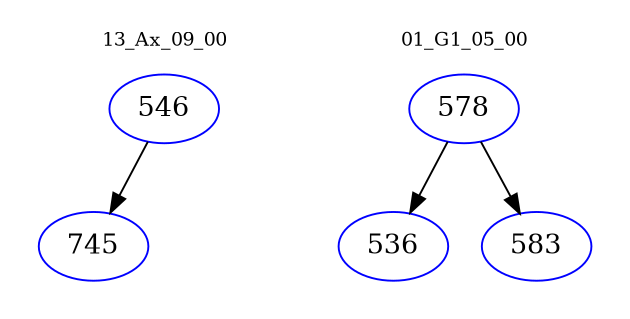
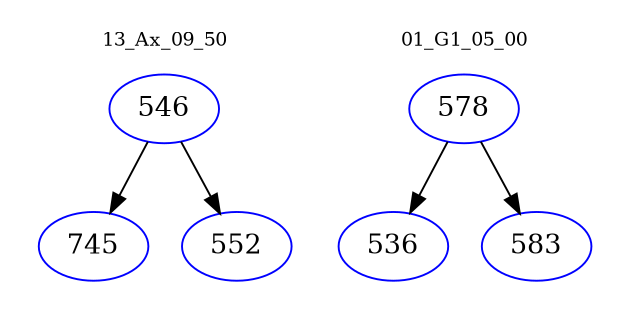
cluster "13_Ax_09_00": label "13_Ax_09_00" -> "13_Ax_09_50"
node "552": added
